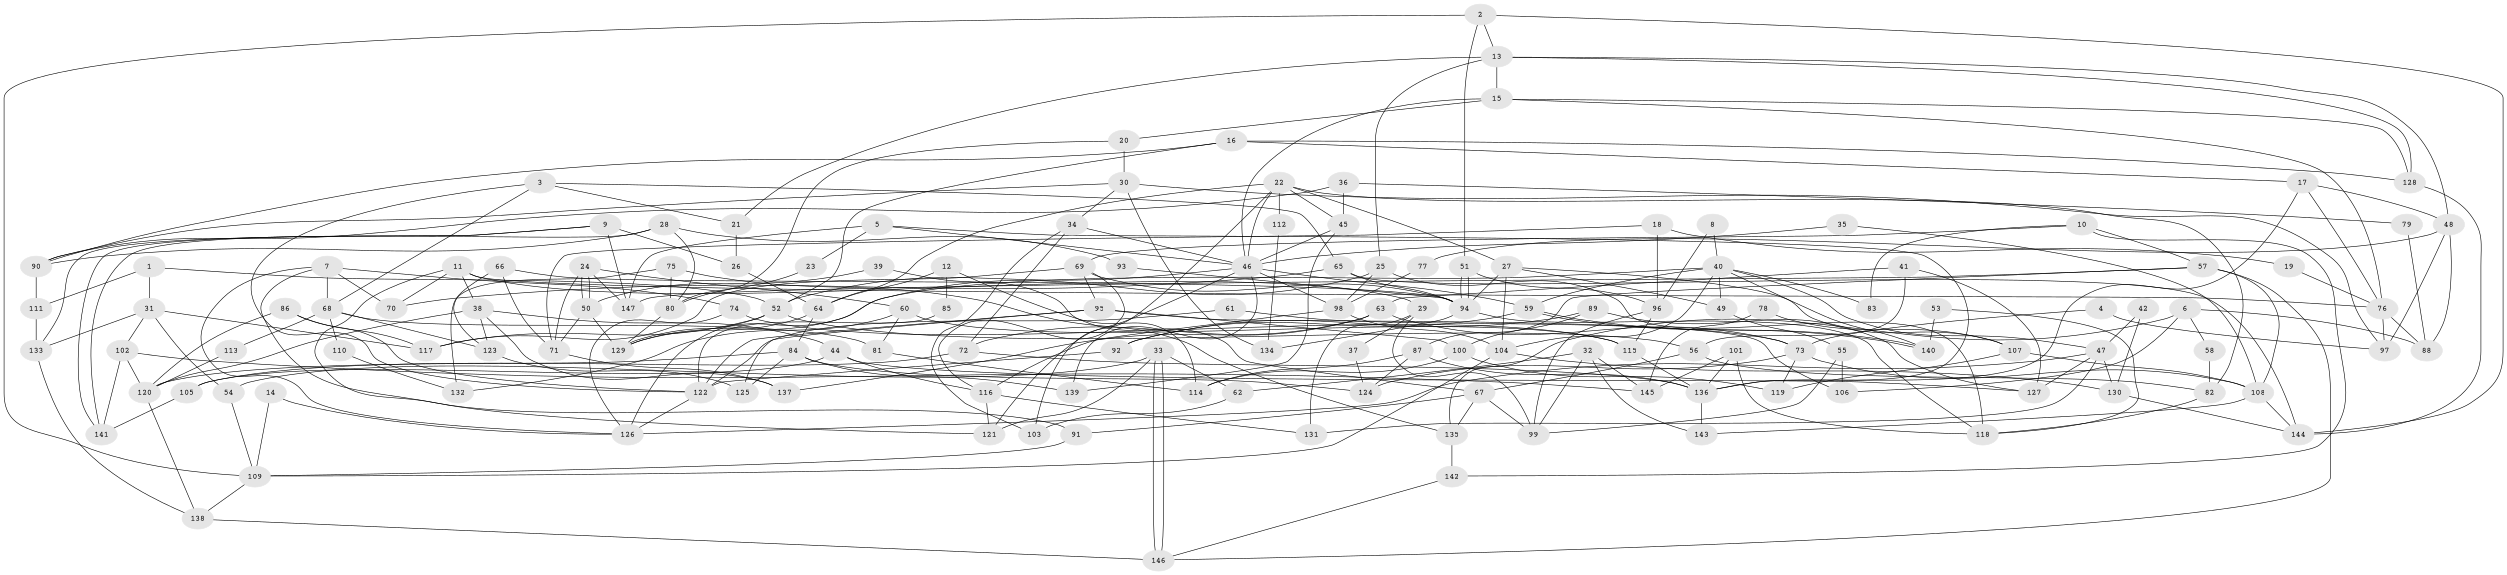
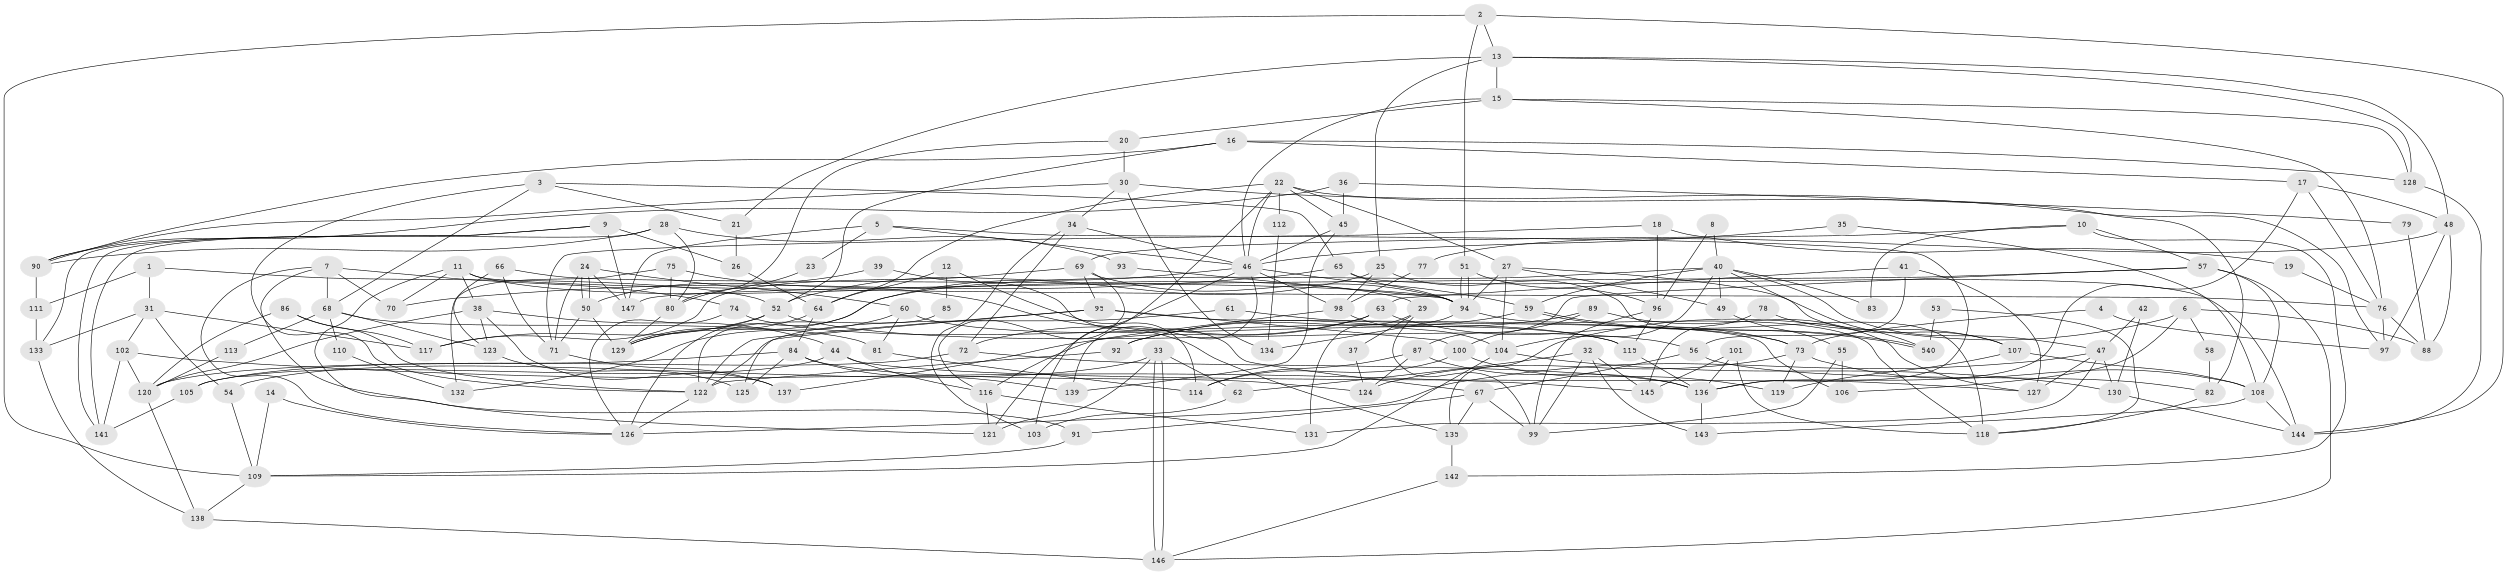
node "140": label "140" -> "540"
